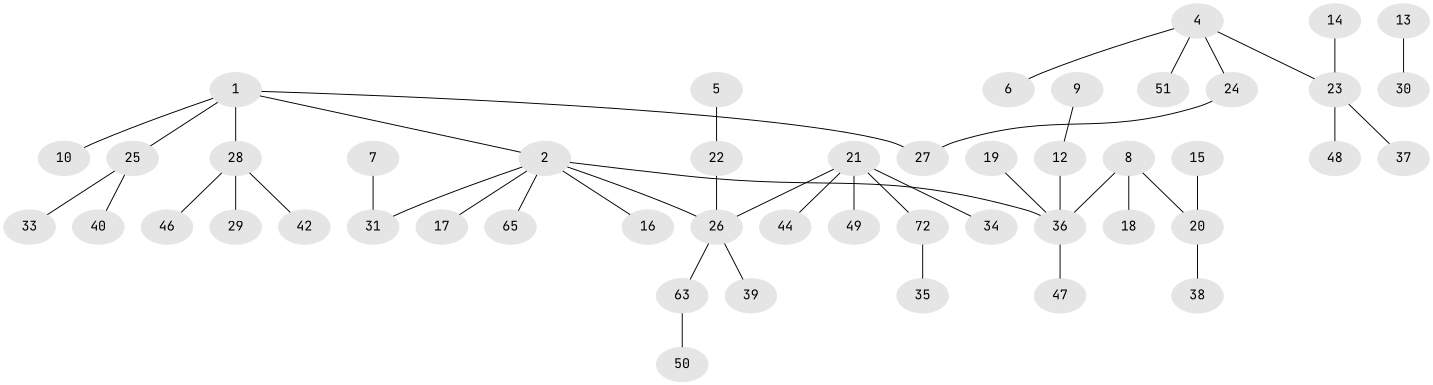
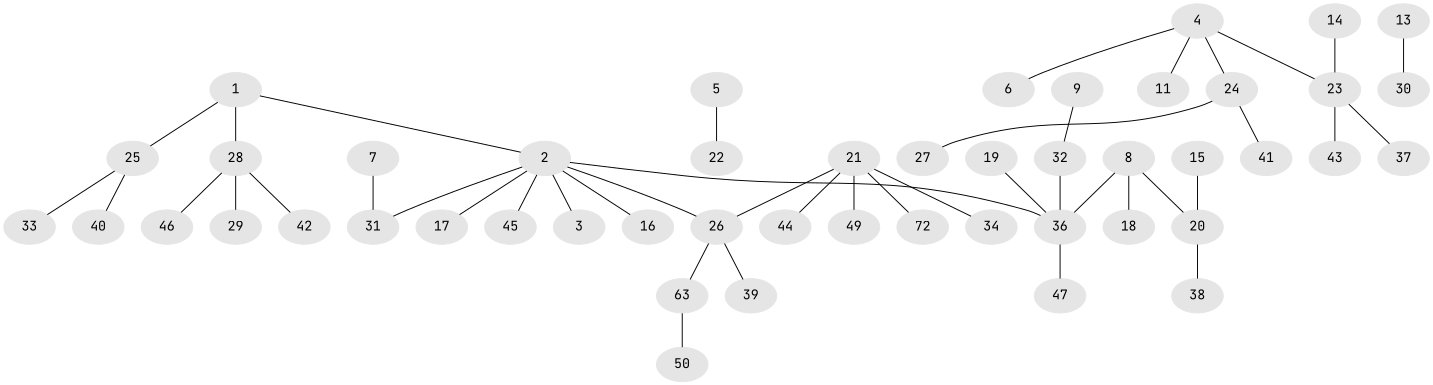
node "51": label "51" -> "11"
edge "1" -- "27": removed
node "10": removed
node "12": label "12" -> "32"
node "41": added
node "48": label "48" -> "43"
edge "22" -- "26": removed
node "65": label "65" -> "45"
node "3": added
node "35": removed
